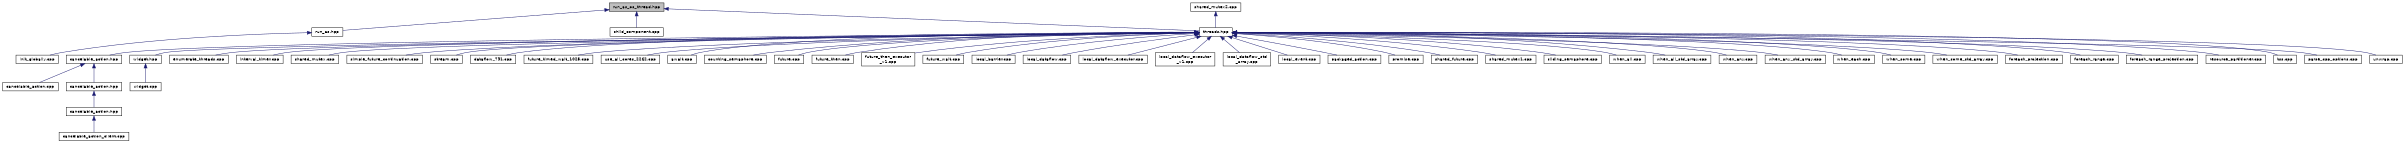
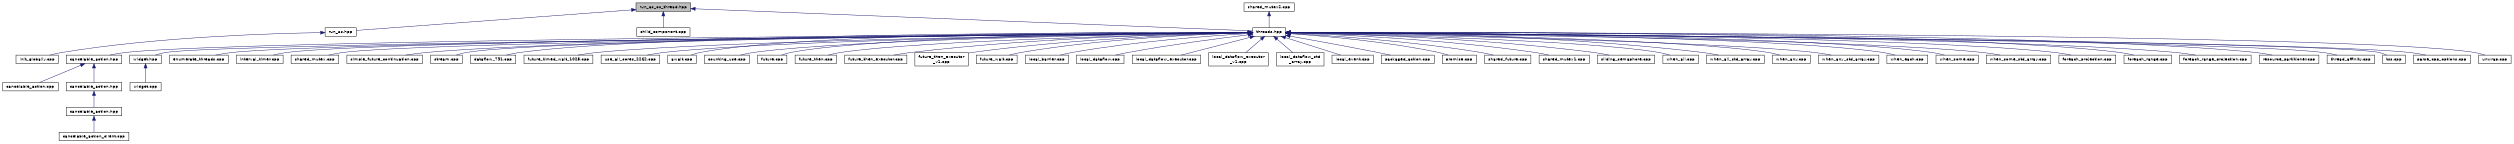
node "counting_semaphore.cpp": label "counting_semaphore.cpp" -> "counting_use.cpp"
node "future_then_executor.cpp": added
node "thread_affinity.cpp": added
